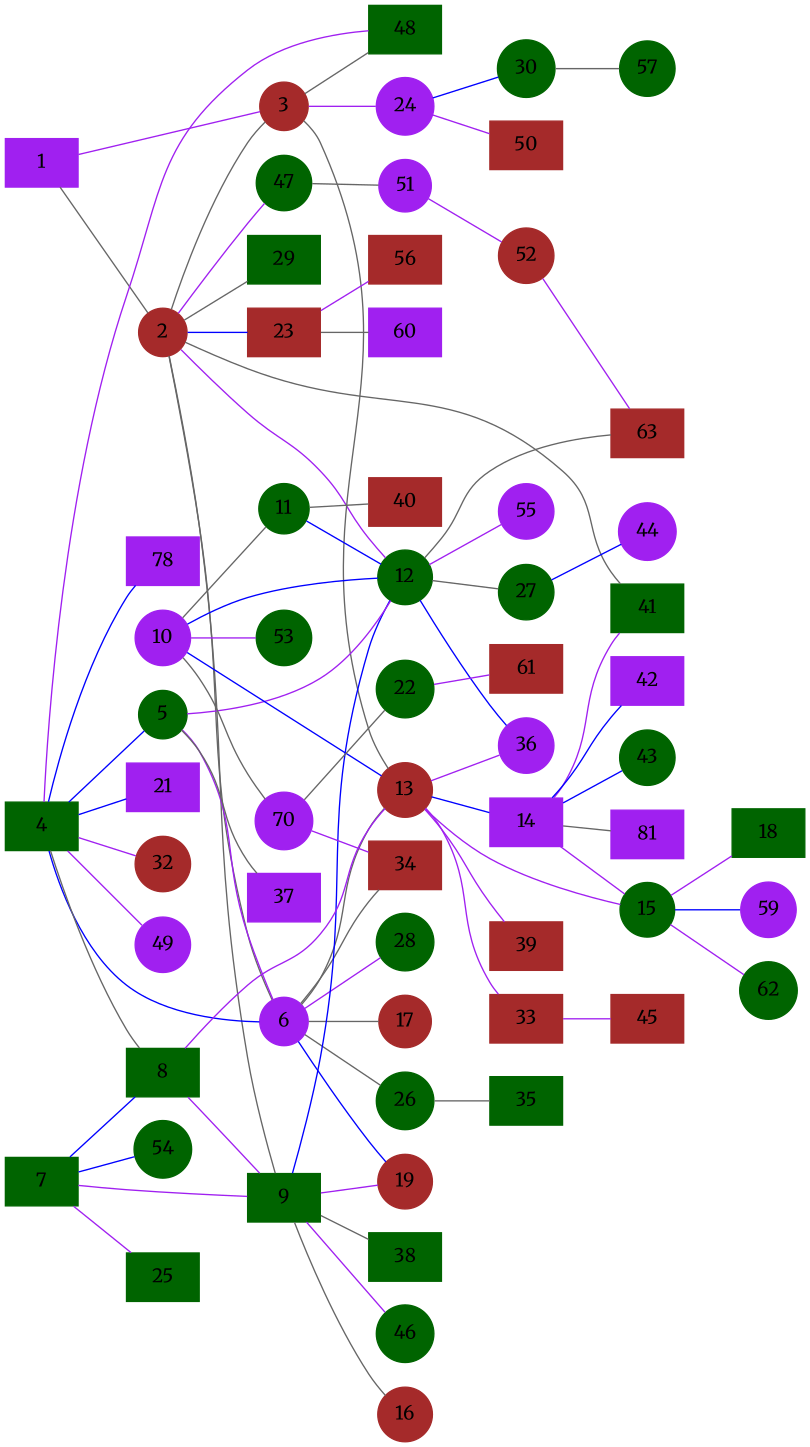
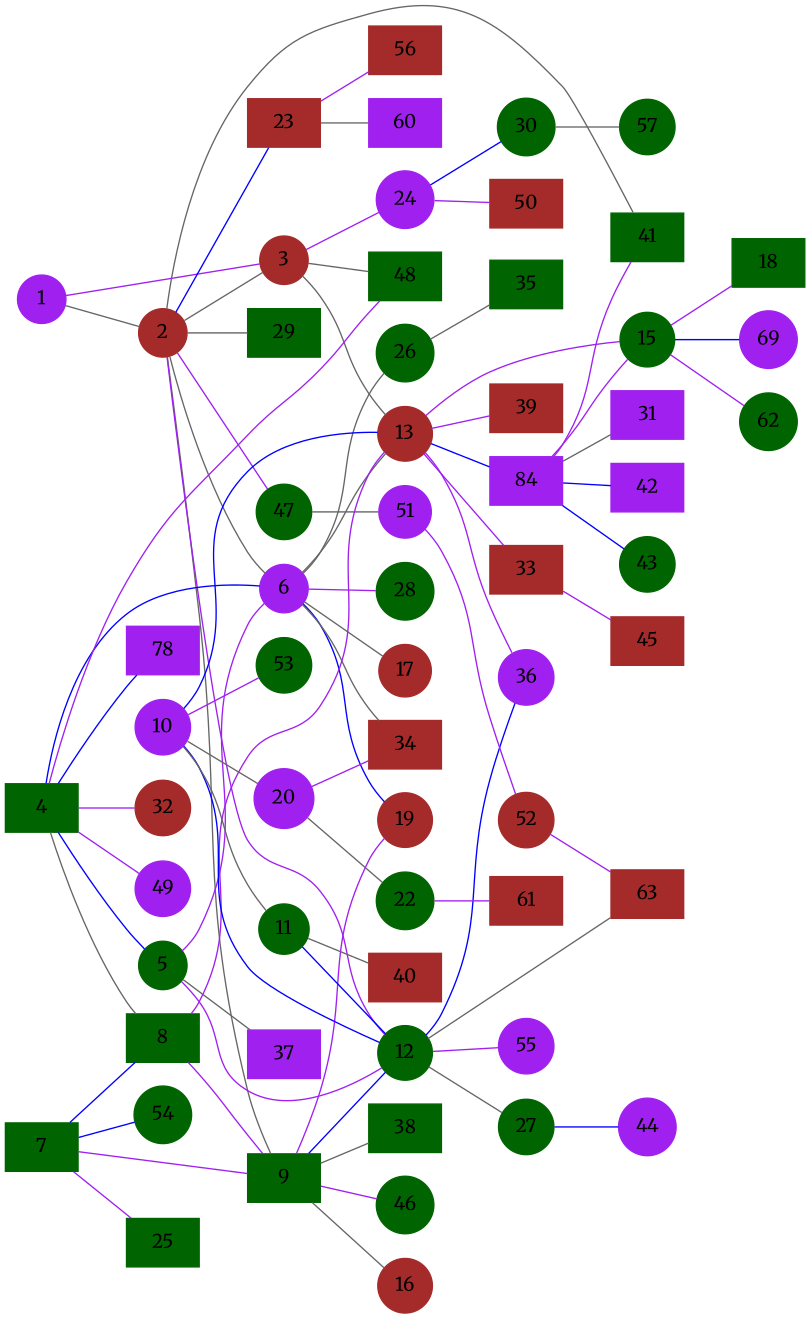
node "1": shape box -> circle
node "21": removed
node "70": label "70" -> "20"
node "14": label "14" -> "84"
node "81": label "81" -> "31"
node "59": label "59" -> "69"
